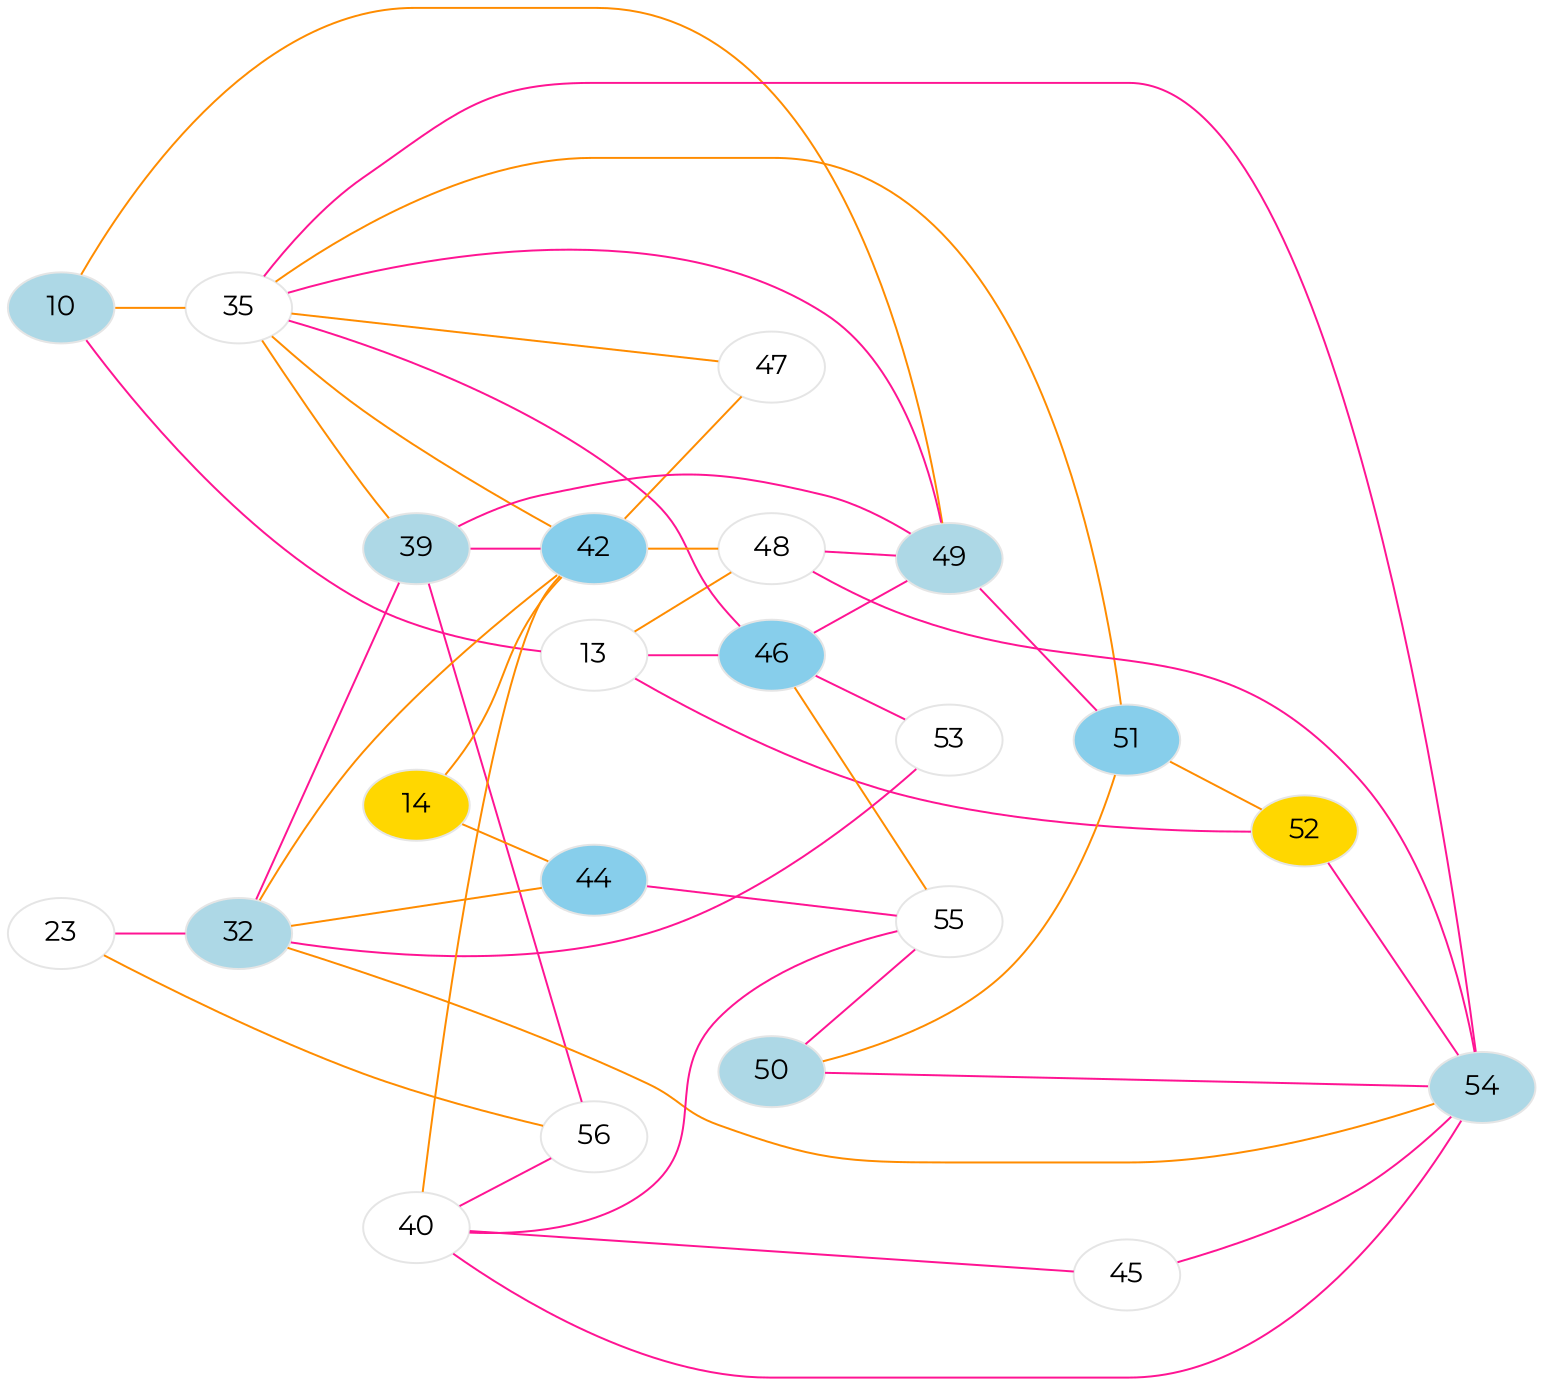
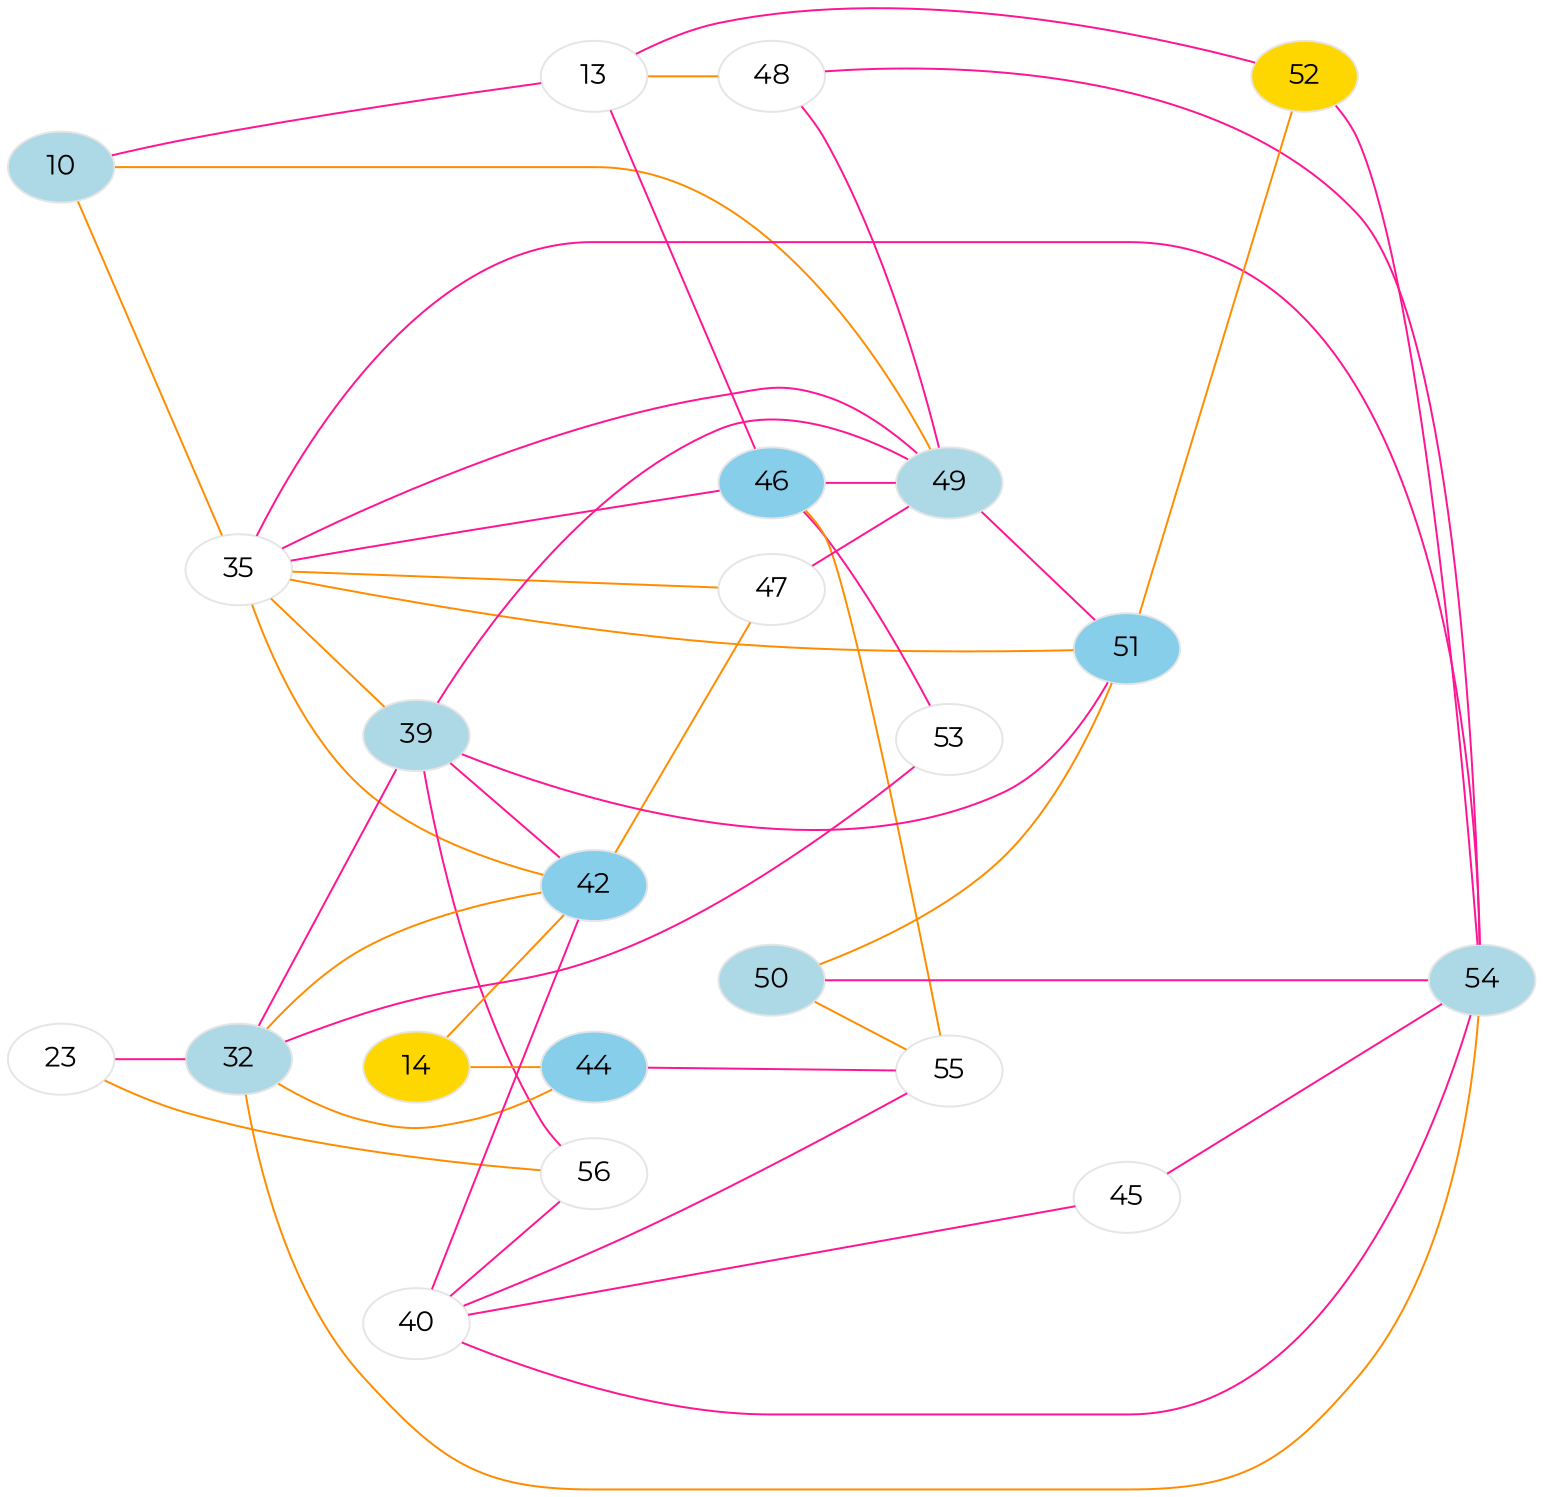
edge "49" -- "47": added
edge "42" -- "48": removed
edge "51" -- "39": added
edge "42" -- "40": color darkorange -> deeppink
edge "55" -- "50": color deeppink -> darkorange
